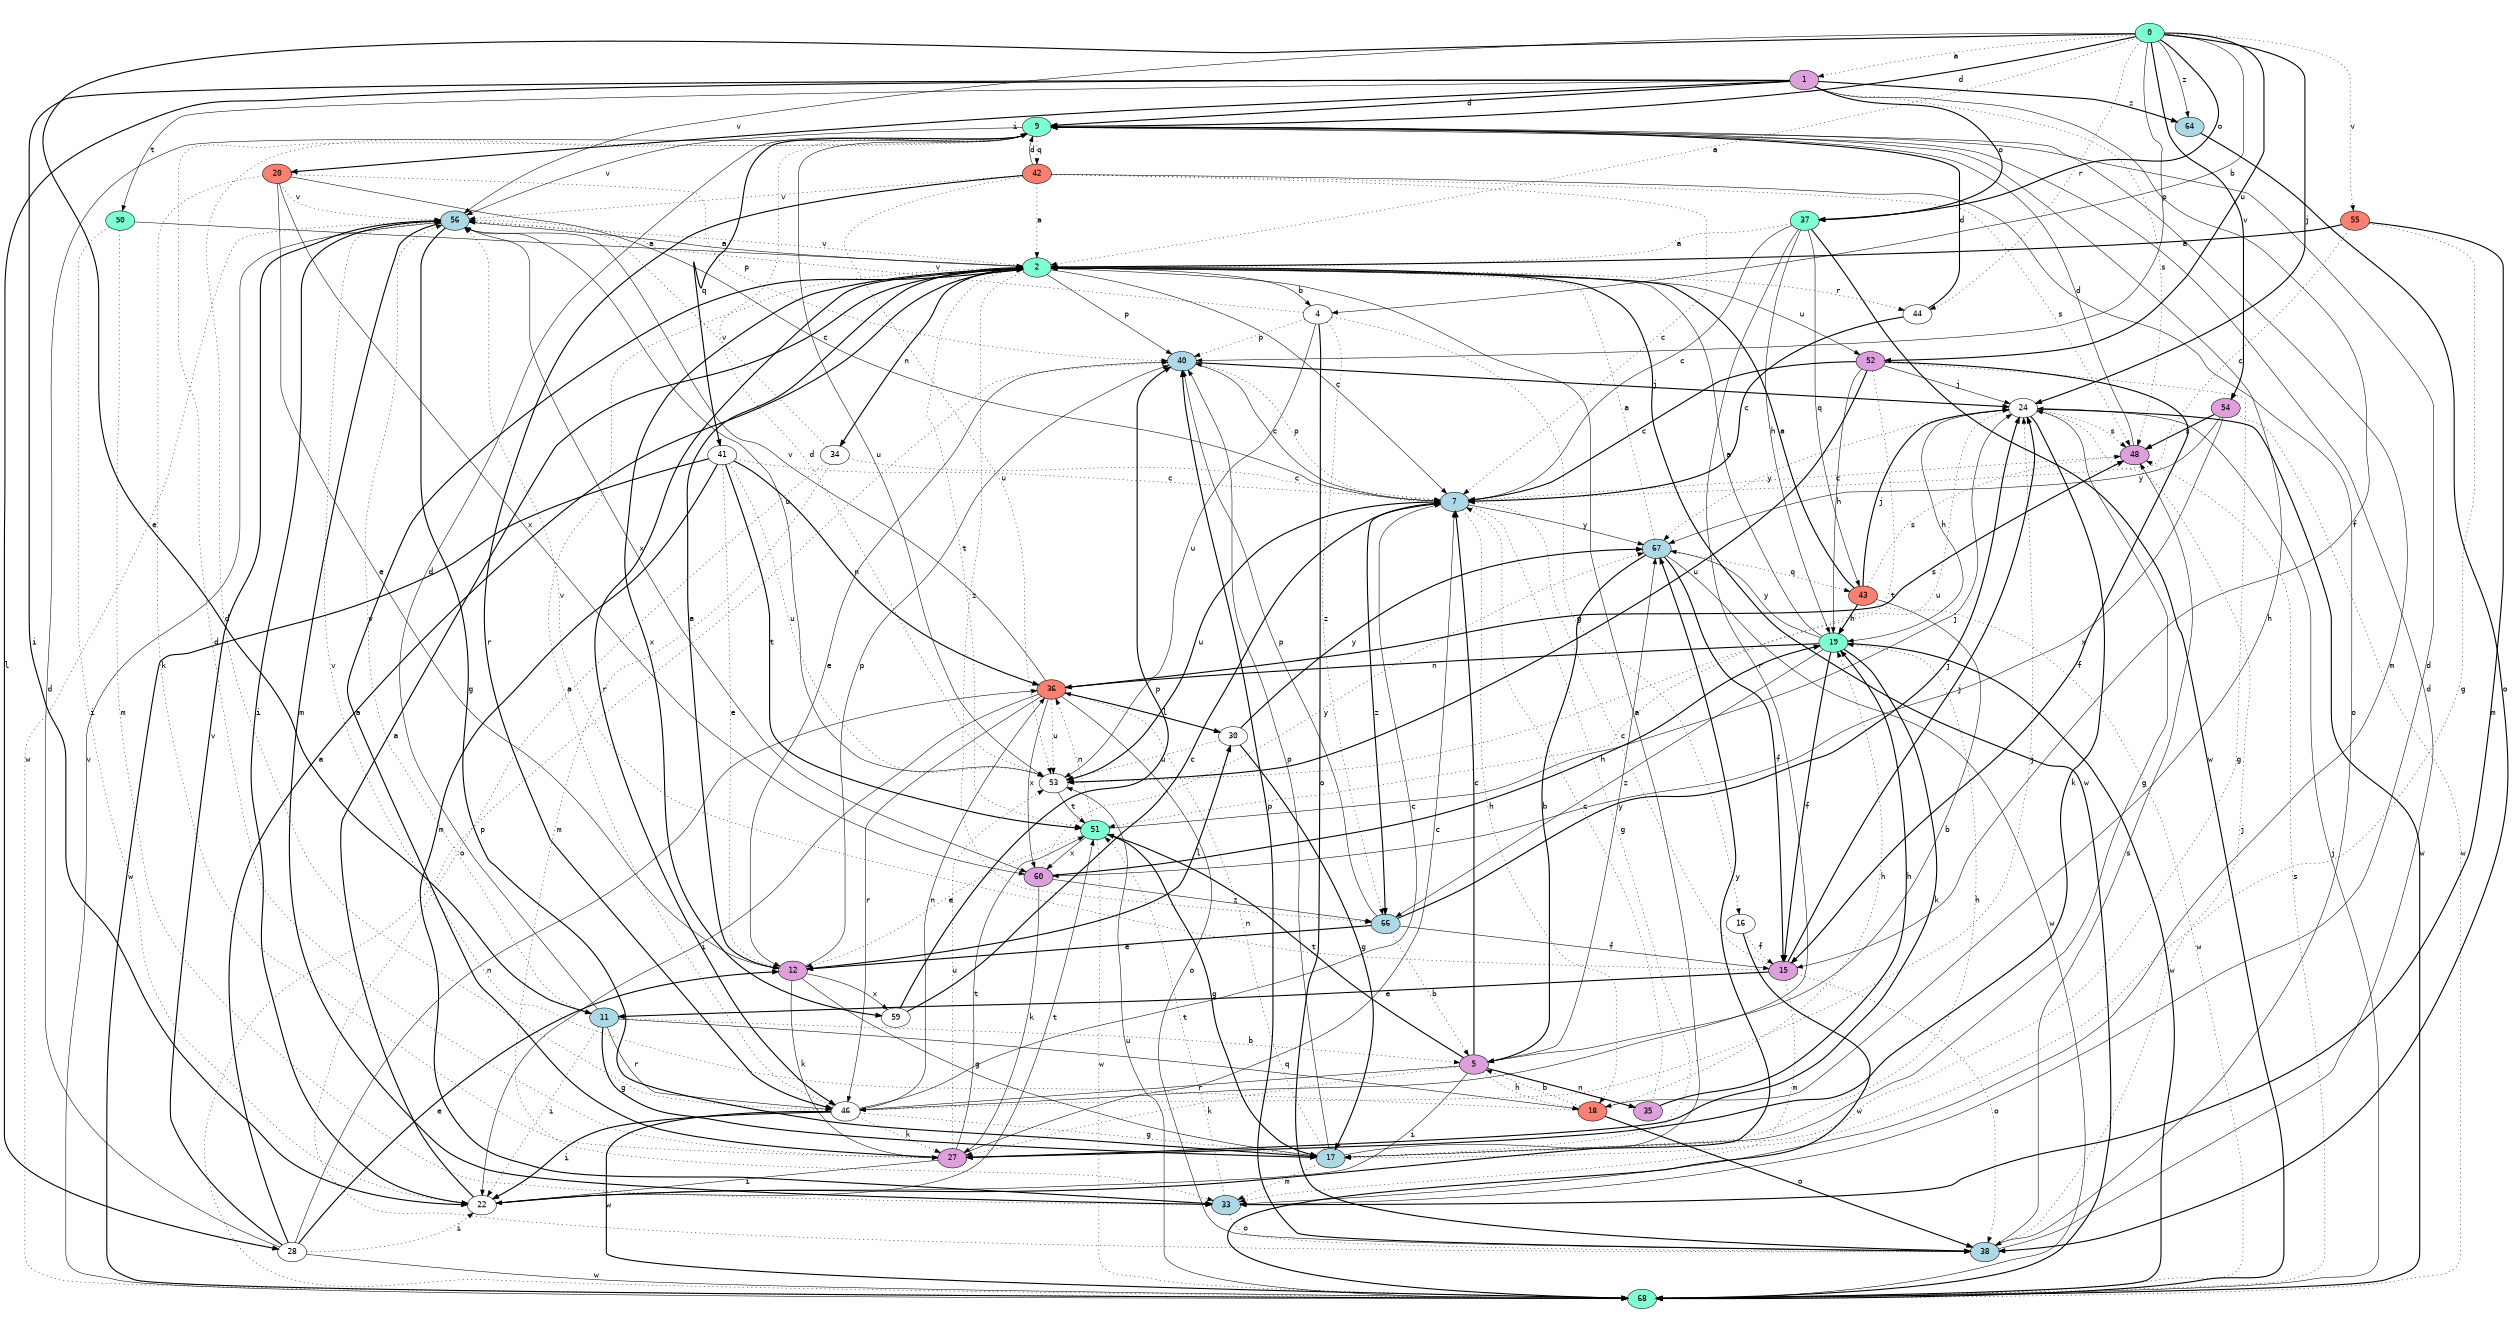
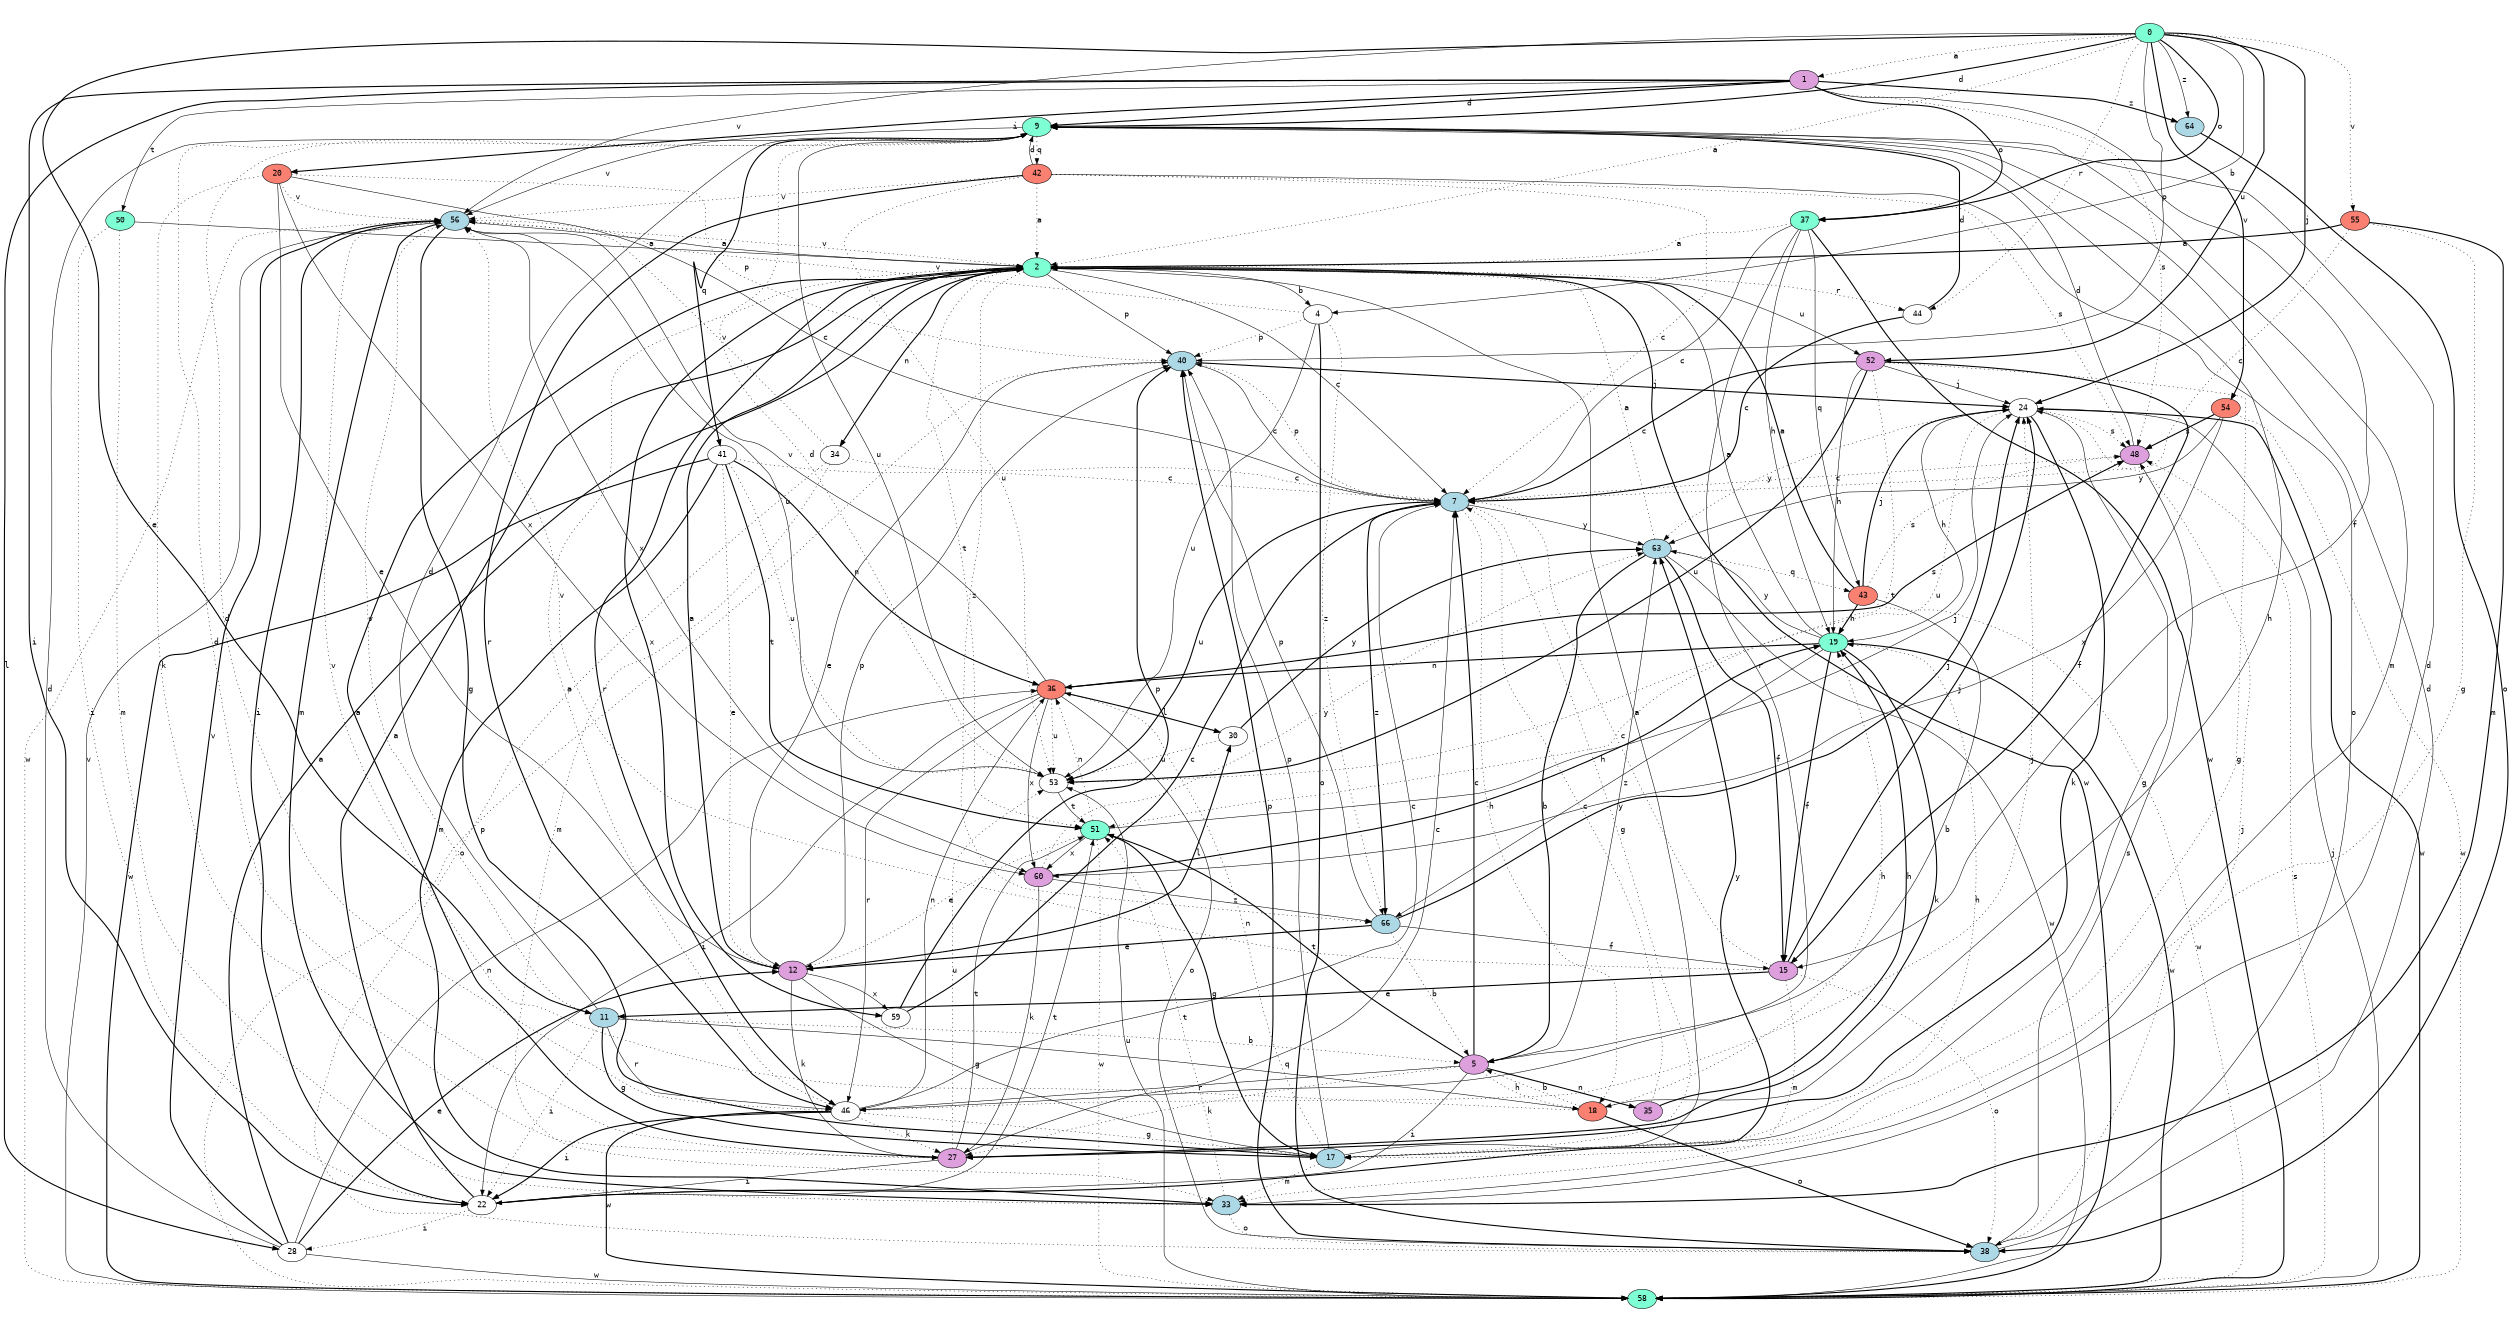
node "54": fillcolor plum -> salmon
node "67": label "67" -> "63"
node "16": removed
edge "30" -> "17": removed, label "g"
edge "28" -> "22": reversed
node "68": label "68" -> "58"
